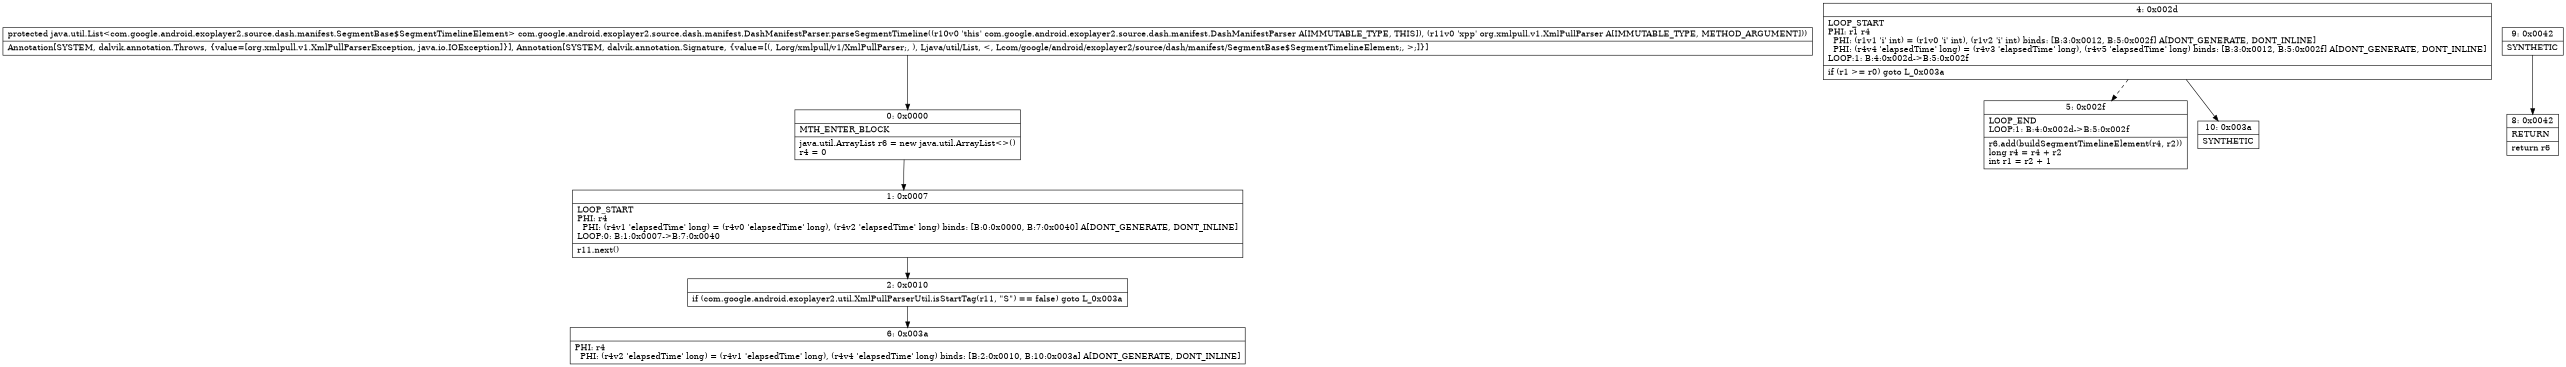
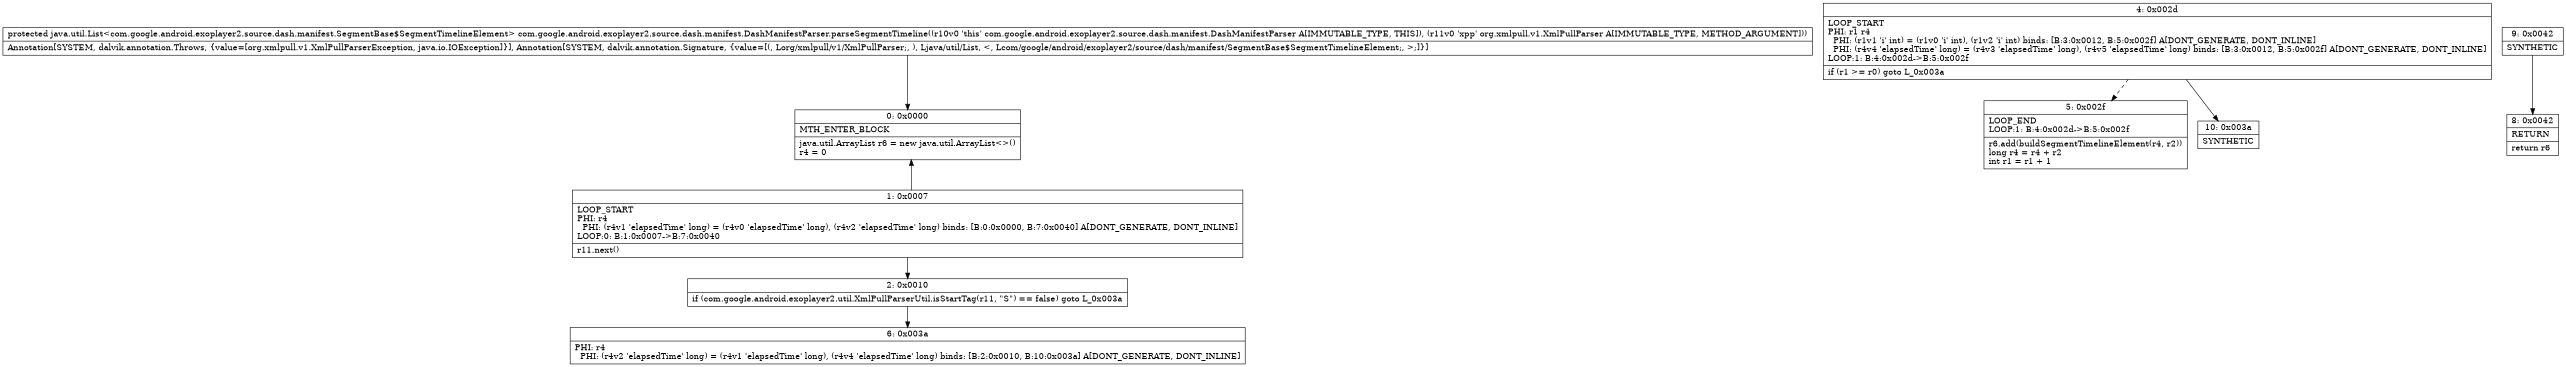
node "5: 0x002f": text "int r1 = r2 + 1" -> "int r1 = r1 + 1"
edge "0: 0x0000" -> "1: 0x0007": reversed
